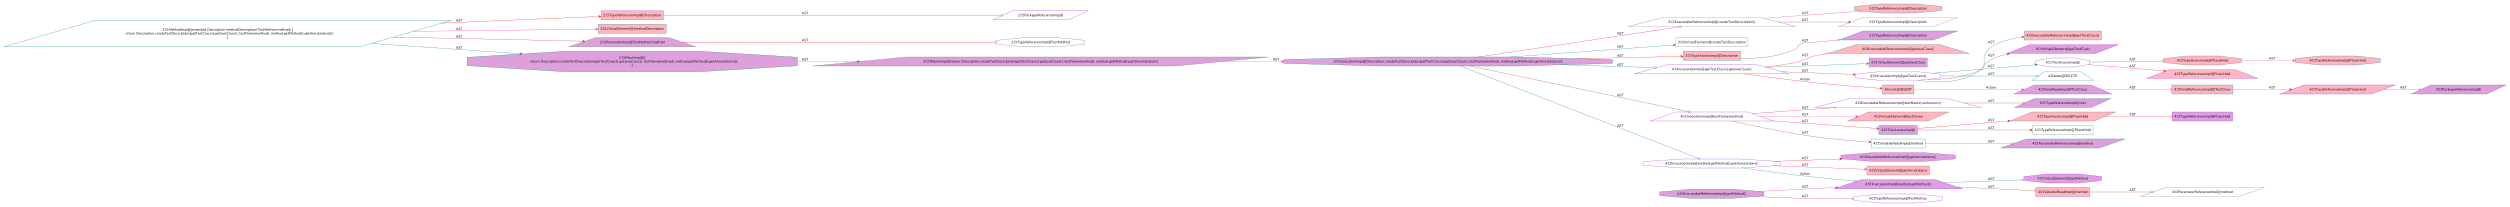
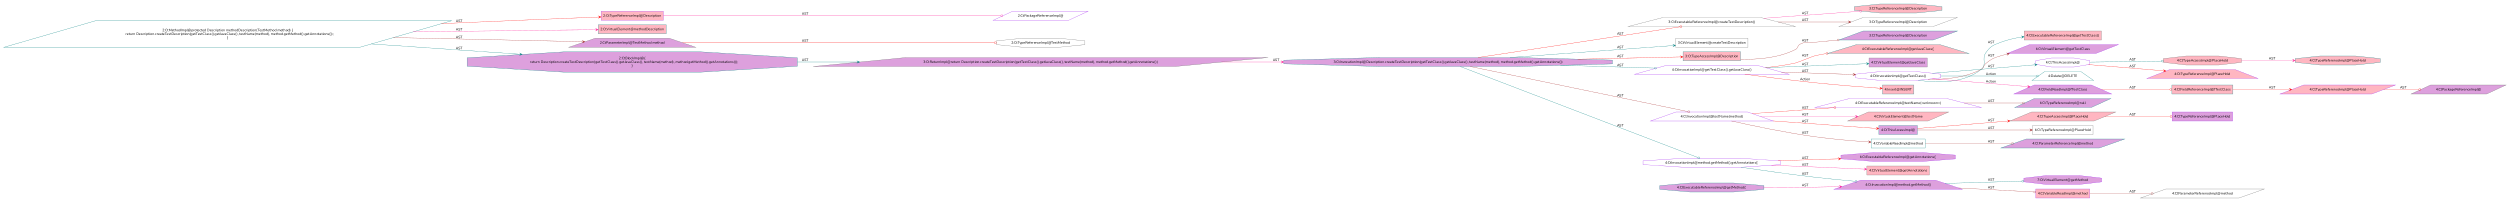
edge "4:CtInvocationImpl@getTestClass()" -> "4:Delete@DELETE": label "AST" -> "Action"
edge "4:Insert@INSERT" -> "4:CtFieldReadImpl@fTestClass": now "4:CtInvocationImpl@getTestClass()" -> "4:CtFieldReadImpl@fTestClass"
edge "4:CtInvocationImpl@method.getMethod().getAnnotations()" -> "4:CtInvocationImpl@method.getMethod()": label "Action" -> "AST"
node "4:CtTypeReferenceImpl@TestMethod": removed
